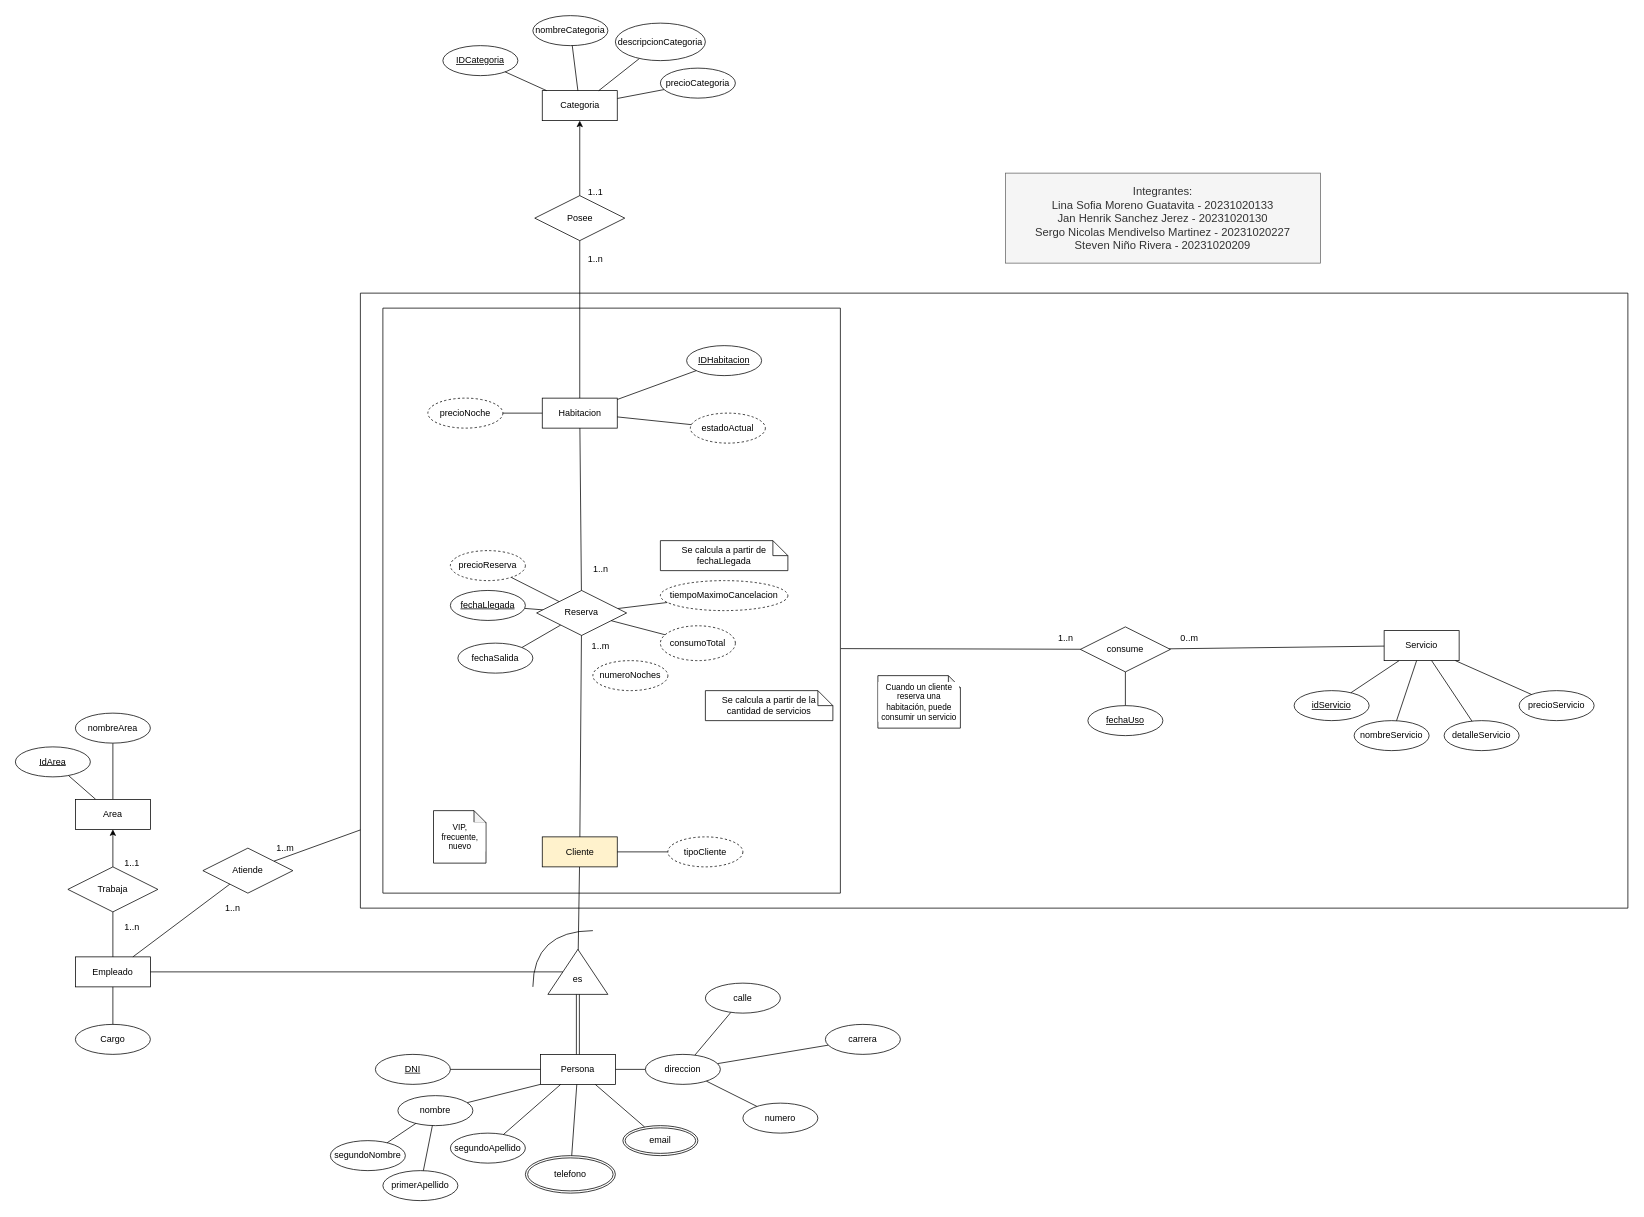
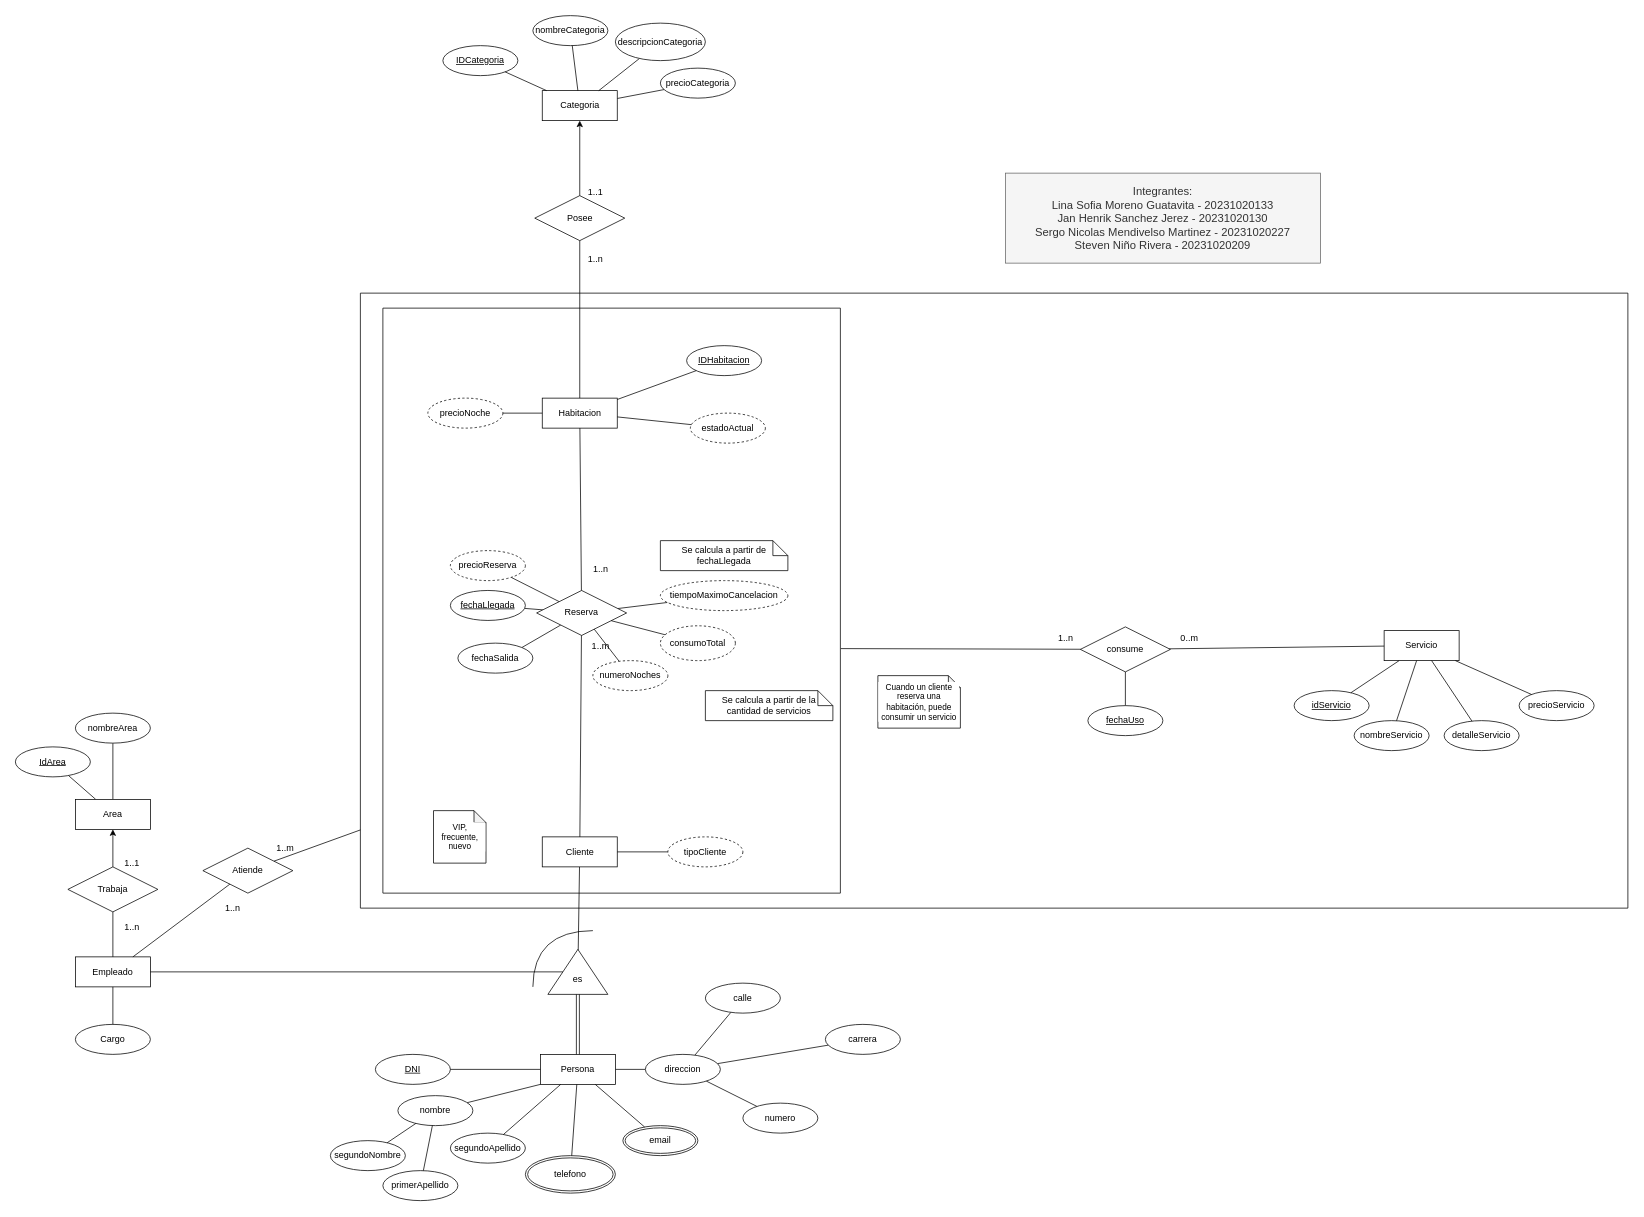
edge "Reserva" -- "numeroNoches": added
node "Cliente": fillcolor #fff2cc -> #ffffff
